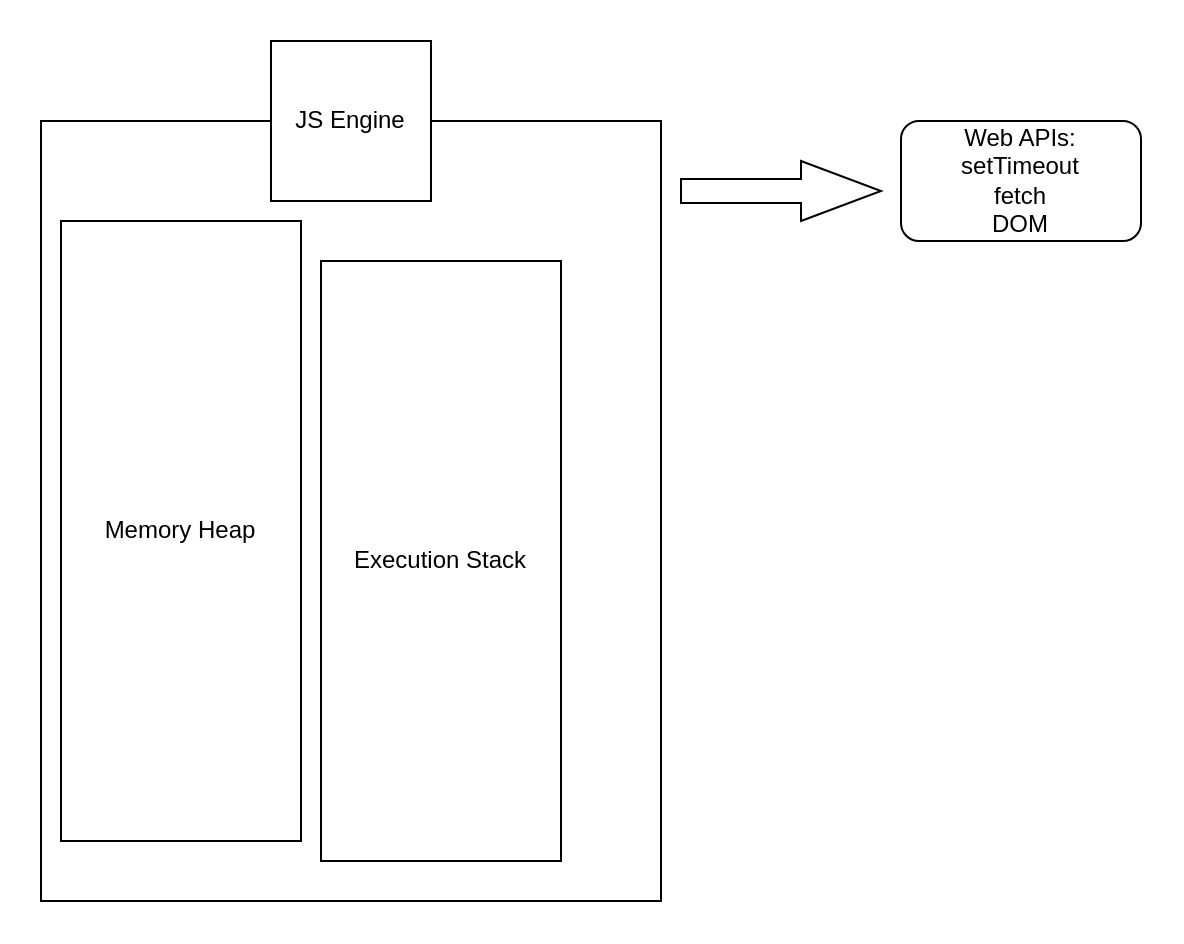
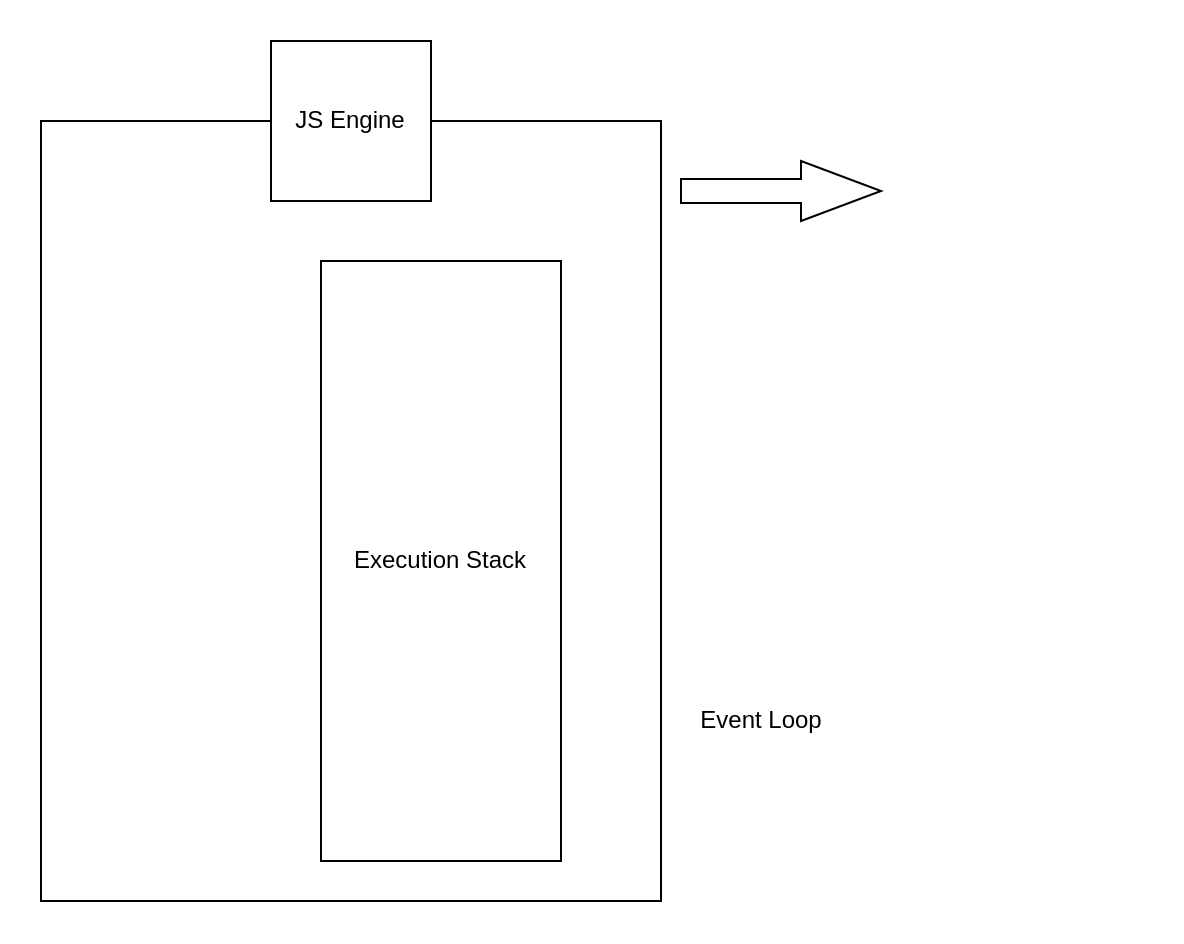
node "Web APIs: setTimeout fetch DOM": removed
node "Memory Heap": removed
node "Event Loop": added
